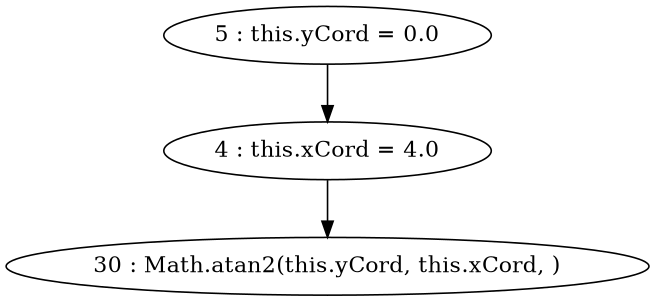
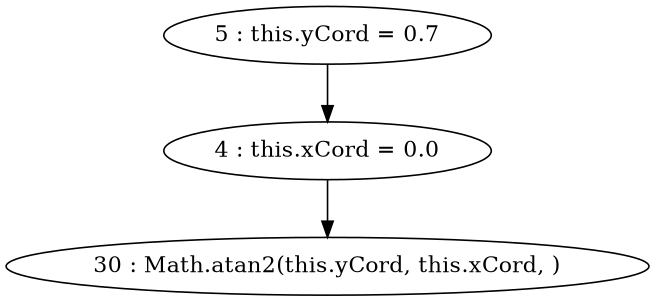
node "5 : this.yCord = 0.0": label "5 : this.yCord = 0.0" -> "5 : this.yCord = 0.7"
node "4 : this.xCord = 4.0": label "4 : this.xCord = 4.0" -> "4 : this.xCord = 0.0"
